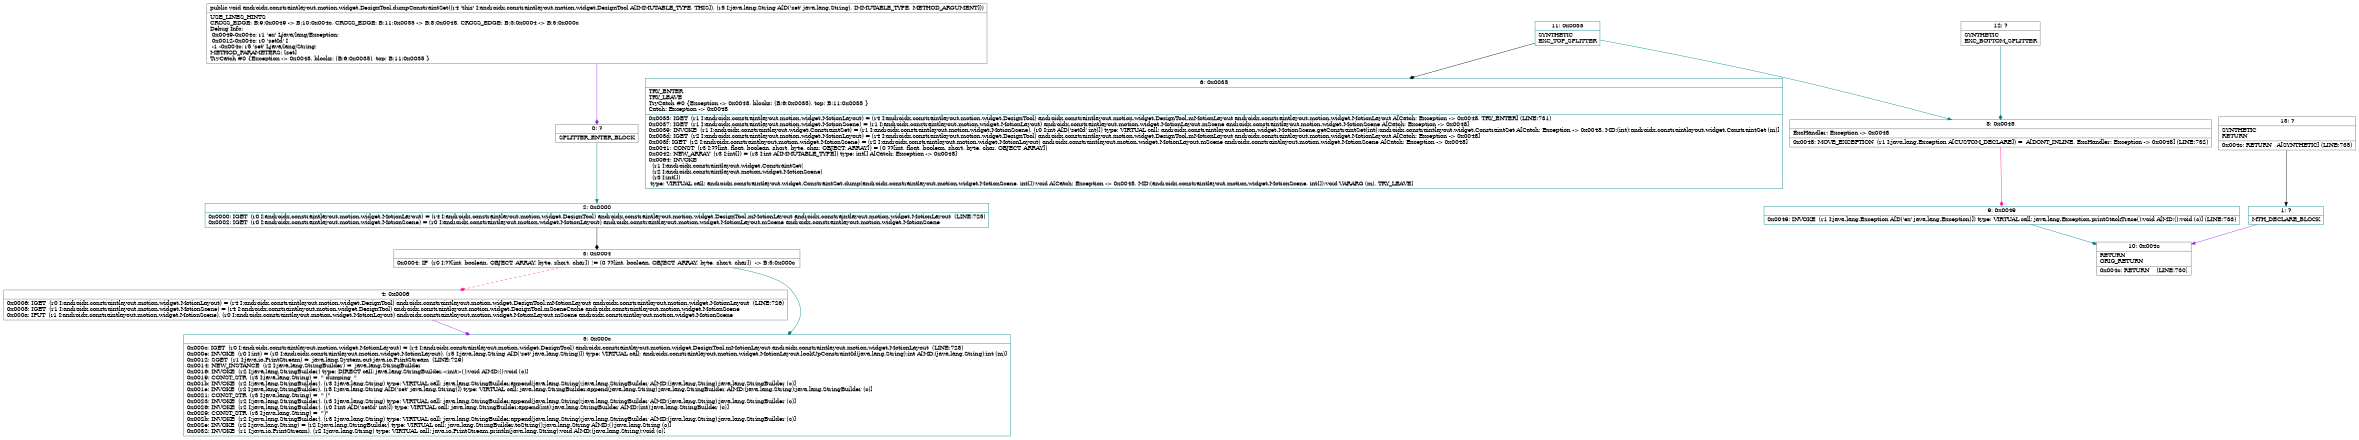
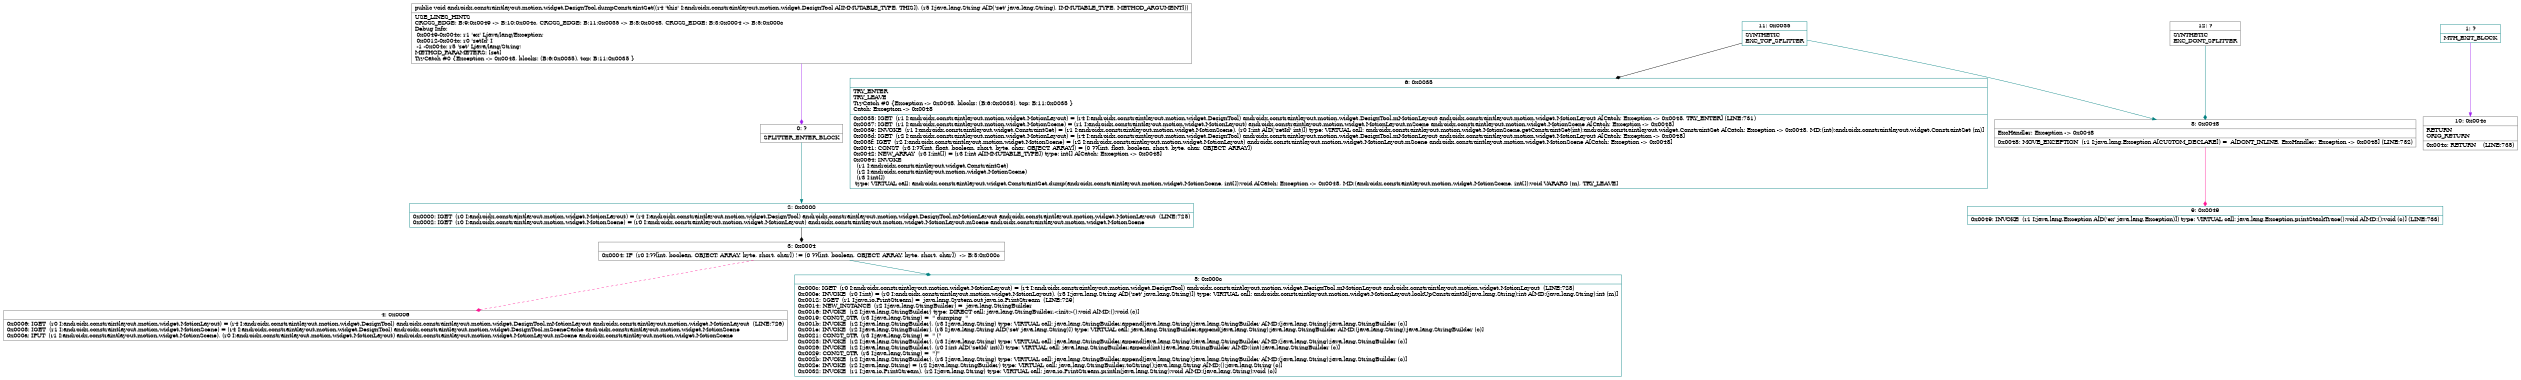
node "12: ?": text "EXC_BOTTOM_SPLITTER" -> "EXC_DONT_SPLITTER"
node "13: ?": removed
node "1: ?": text "MTH_DECLARE_BLOCK" -> "MTH_EXIT_BLOCK"
edge "9: 0x0049" -> "10: 0x004c": removed
node "10: 0x004c": text "0x004c: RETURN    (LINE:730)" -> "0x004c: RETURN    (LINE:735)"
edge "4: 0x0006" -> "5: 0x000c": removed
